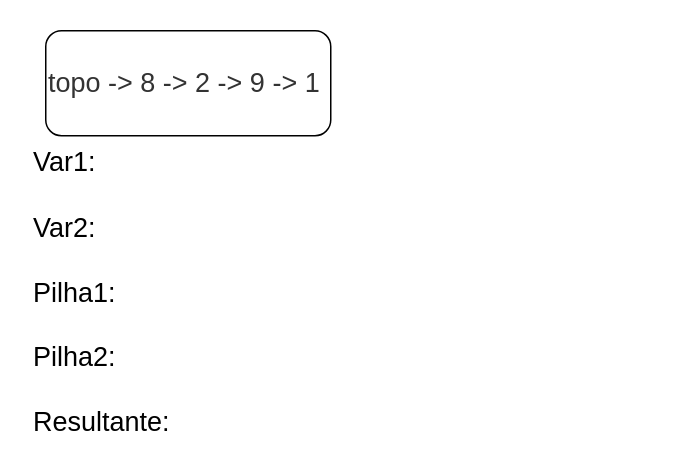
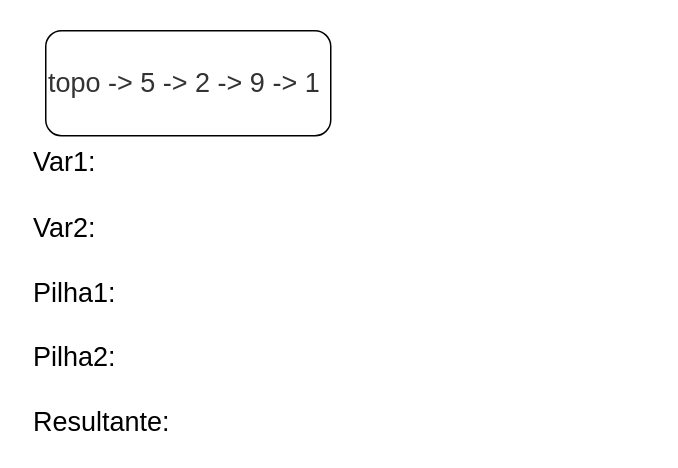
node "topo -> 8 -> 2 -> 9 -> 1": label "topo -> 8 -> 2 -> 9 -> 1" -> "topo -> 5 -> 2 -> 9 -> 1"
